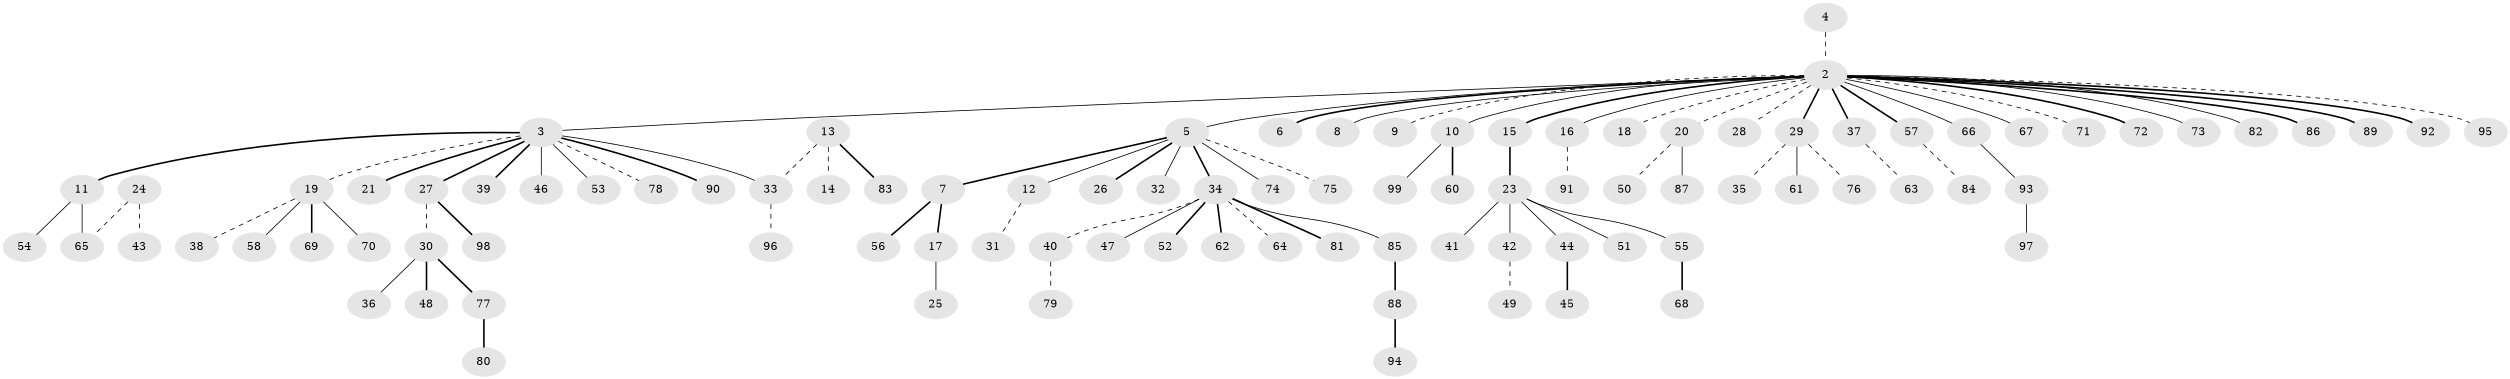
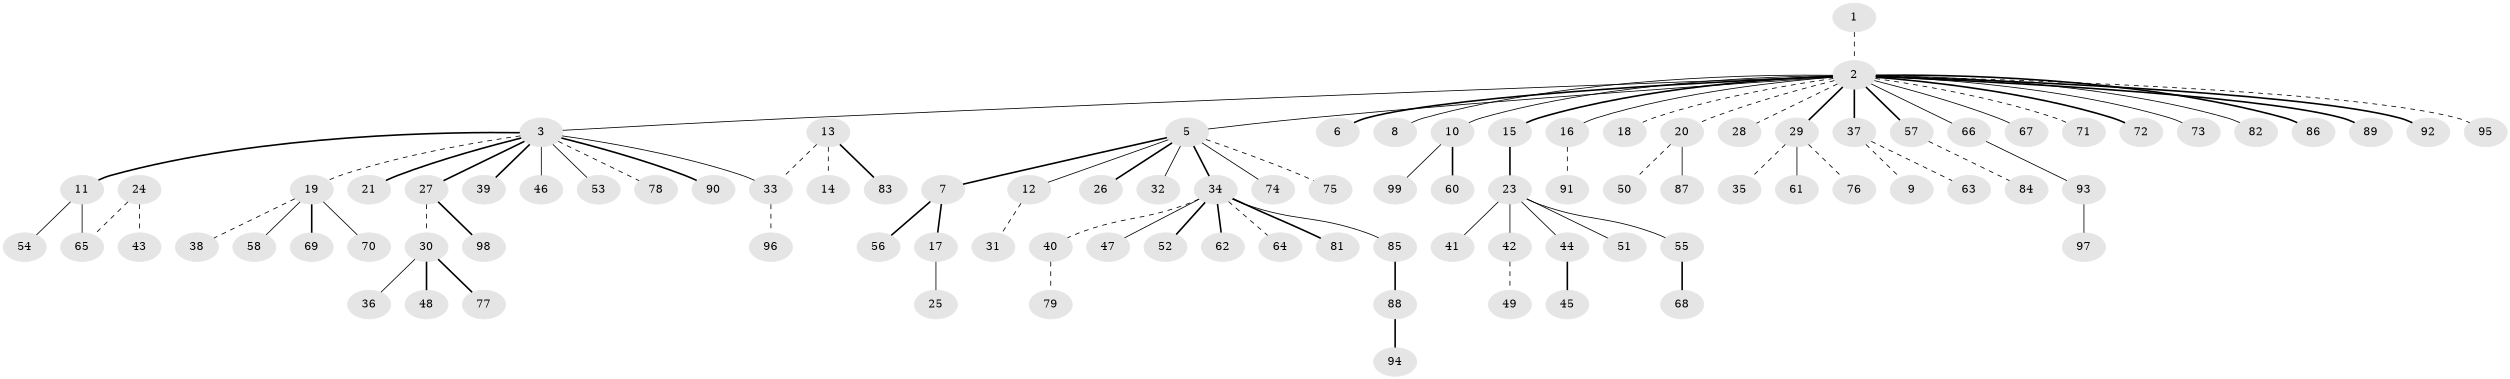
node "4": label "4" -> "1"
edge "2" -- "9": now "37" -- "9"
node "80": removed
